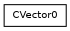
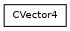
node "CVector0": label "CVector0" -> "CVector4"
